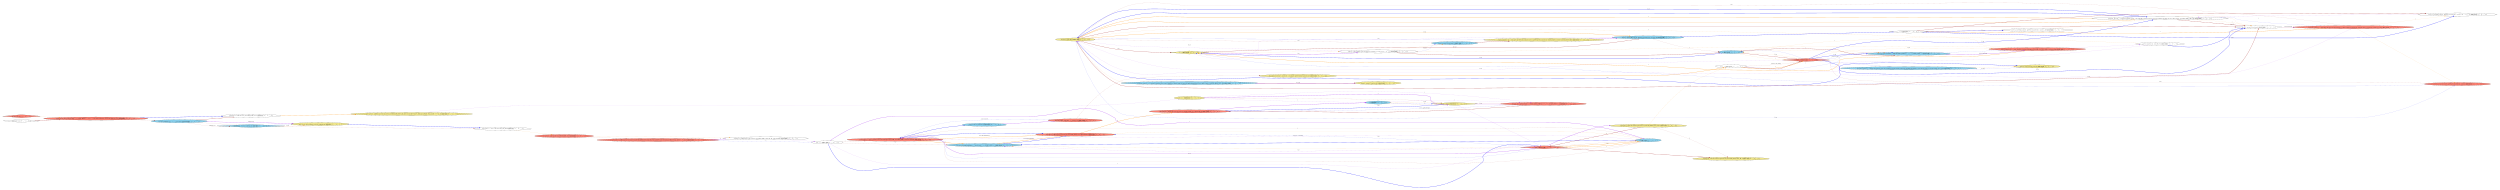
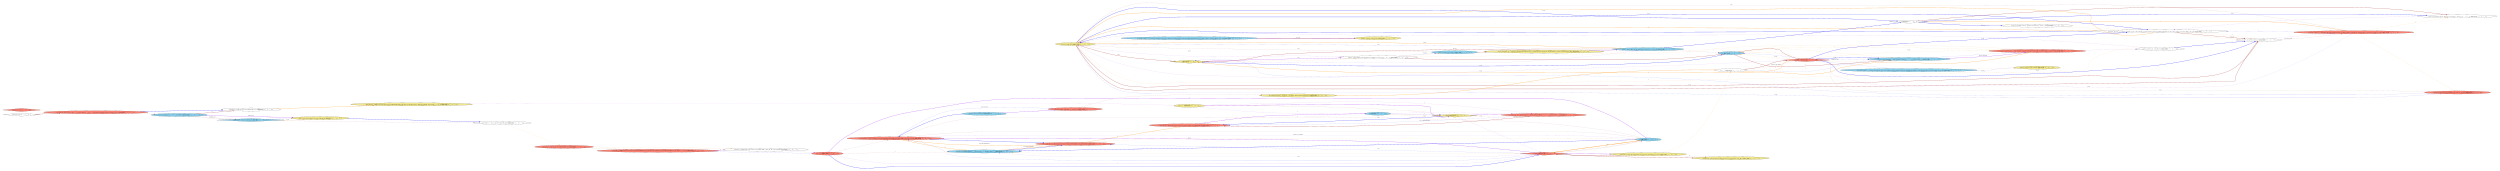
edge "Thread.sleep(2000)@@@24@@@['1', '1', '0']" -> "Assert.assertTrue(result)@@@37@@@['0', '1', '0']": now "Thread.sleep(2000)@@@24@@@['1', '1', '0']" -> "i < 3@@@34@@@['1', '0', '0']"
node "int i = 0@@@11@@@['1', '0', '1']": fillcolor white -> salmon
